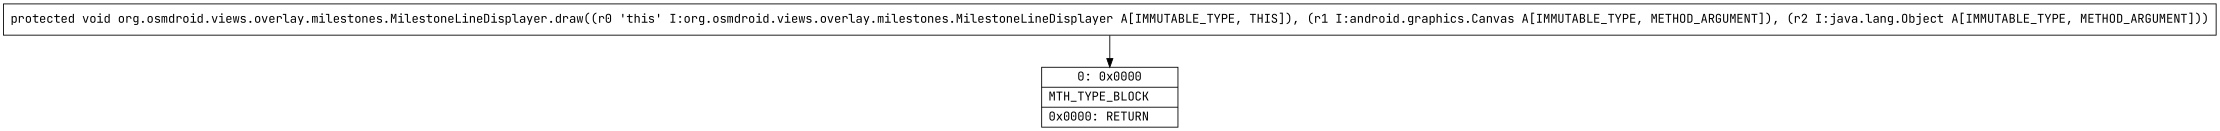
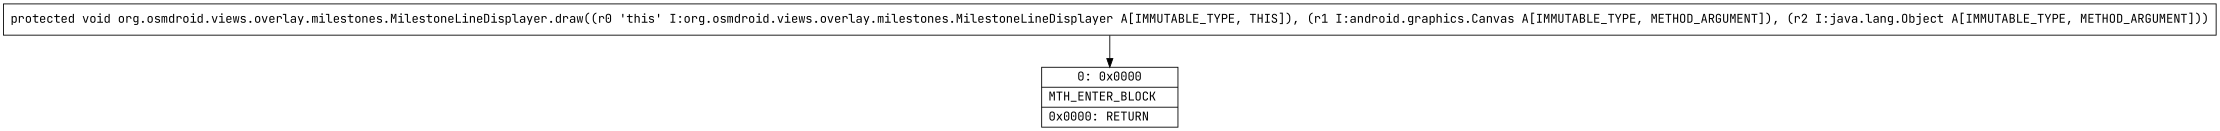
node "0: 0x0000": text "MTH_TYPE_BLOCK" -> "MTH_ENTER_BLOCK"
